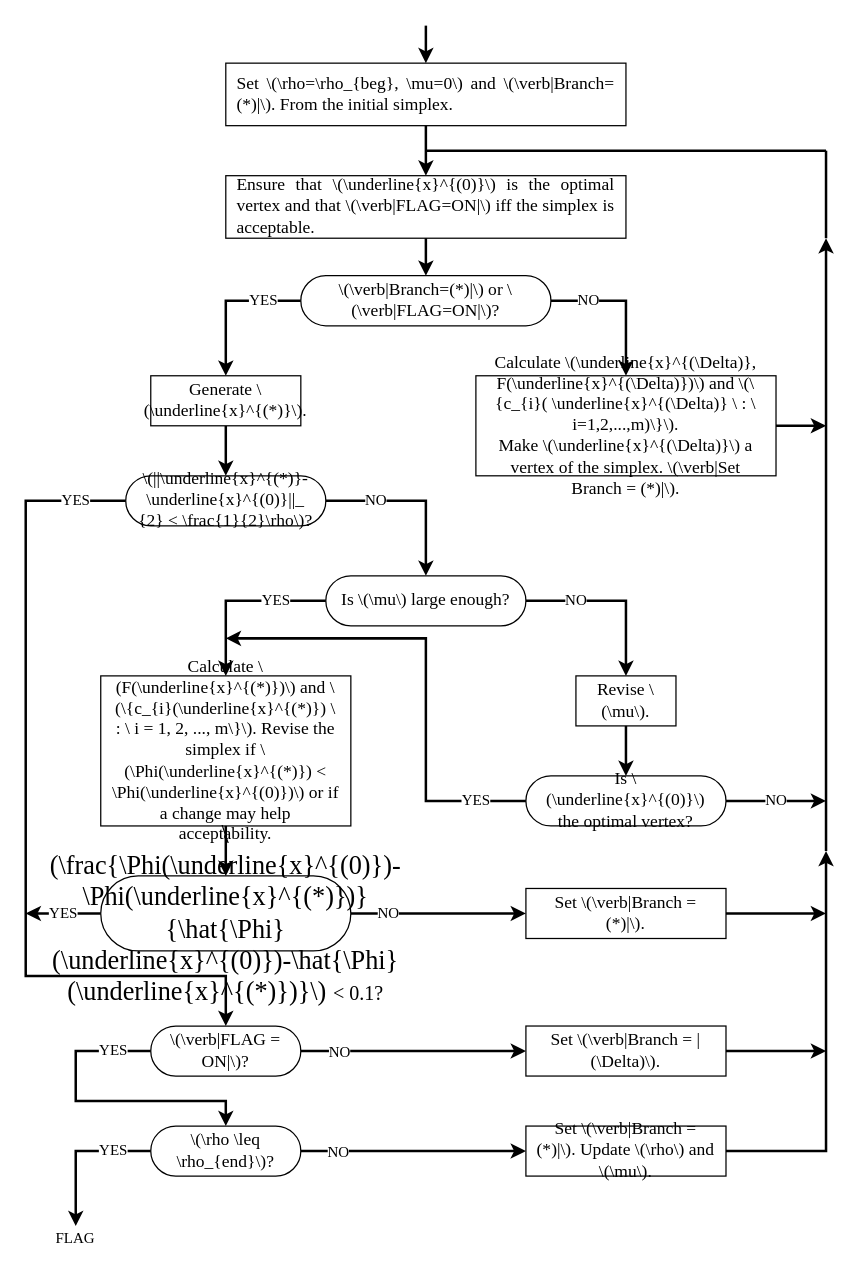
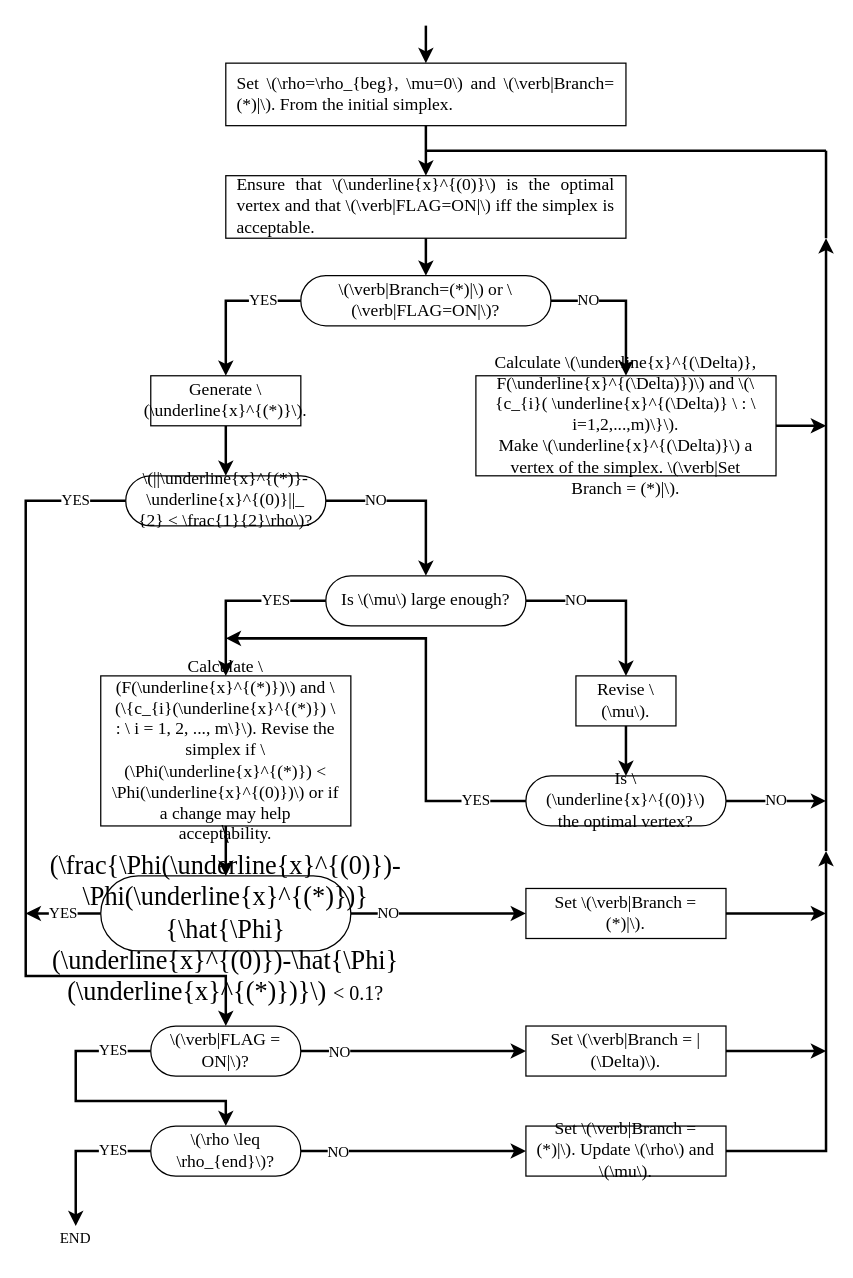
node "FLAG": label "FLAG" -> "END"
